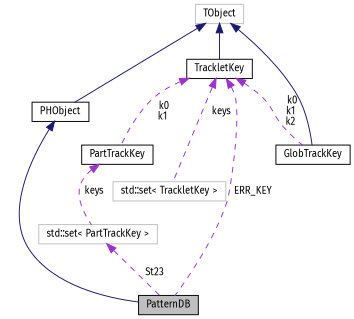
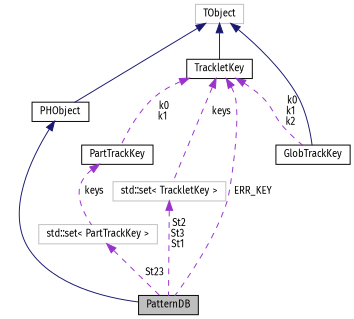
edge "PatternDB" -> "std::set< TrackletKey >": added, label "St2 St3 St1"
